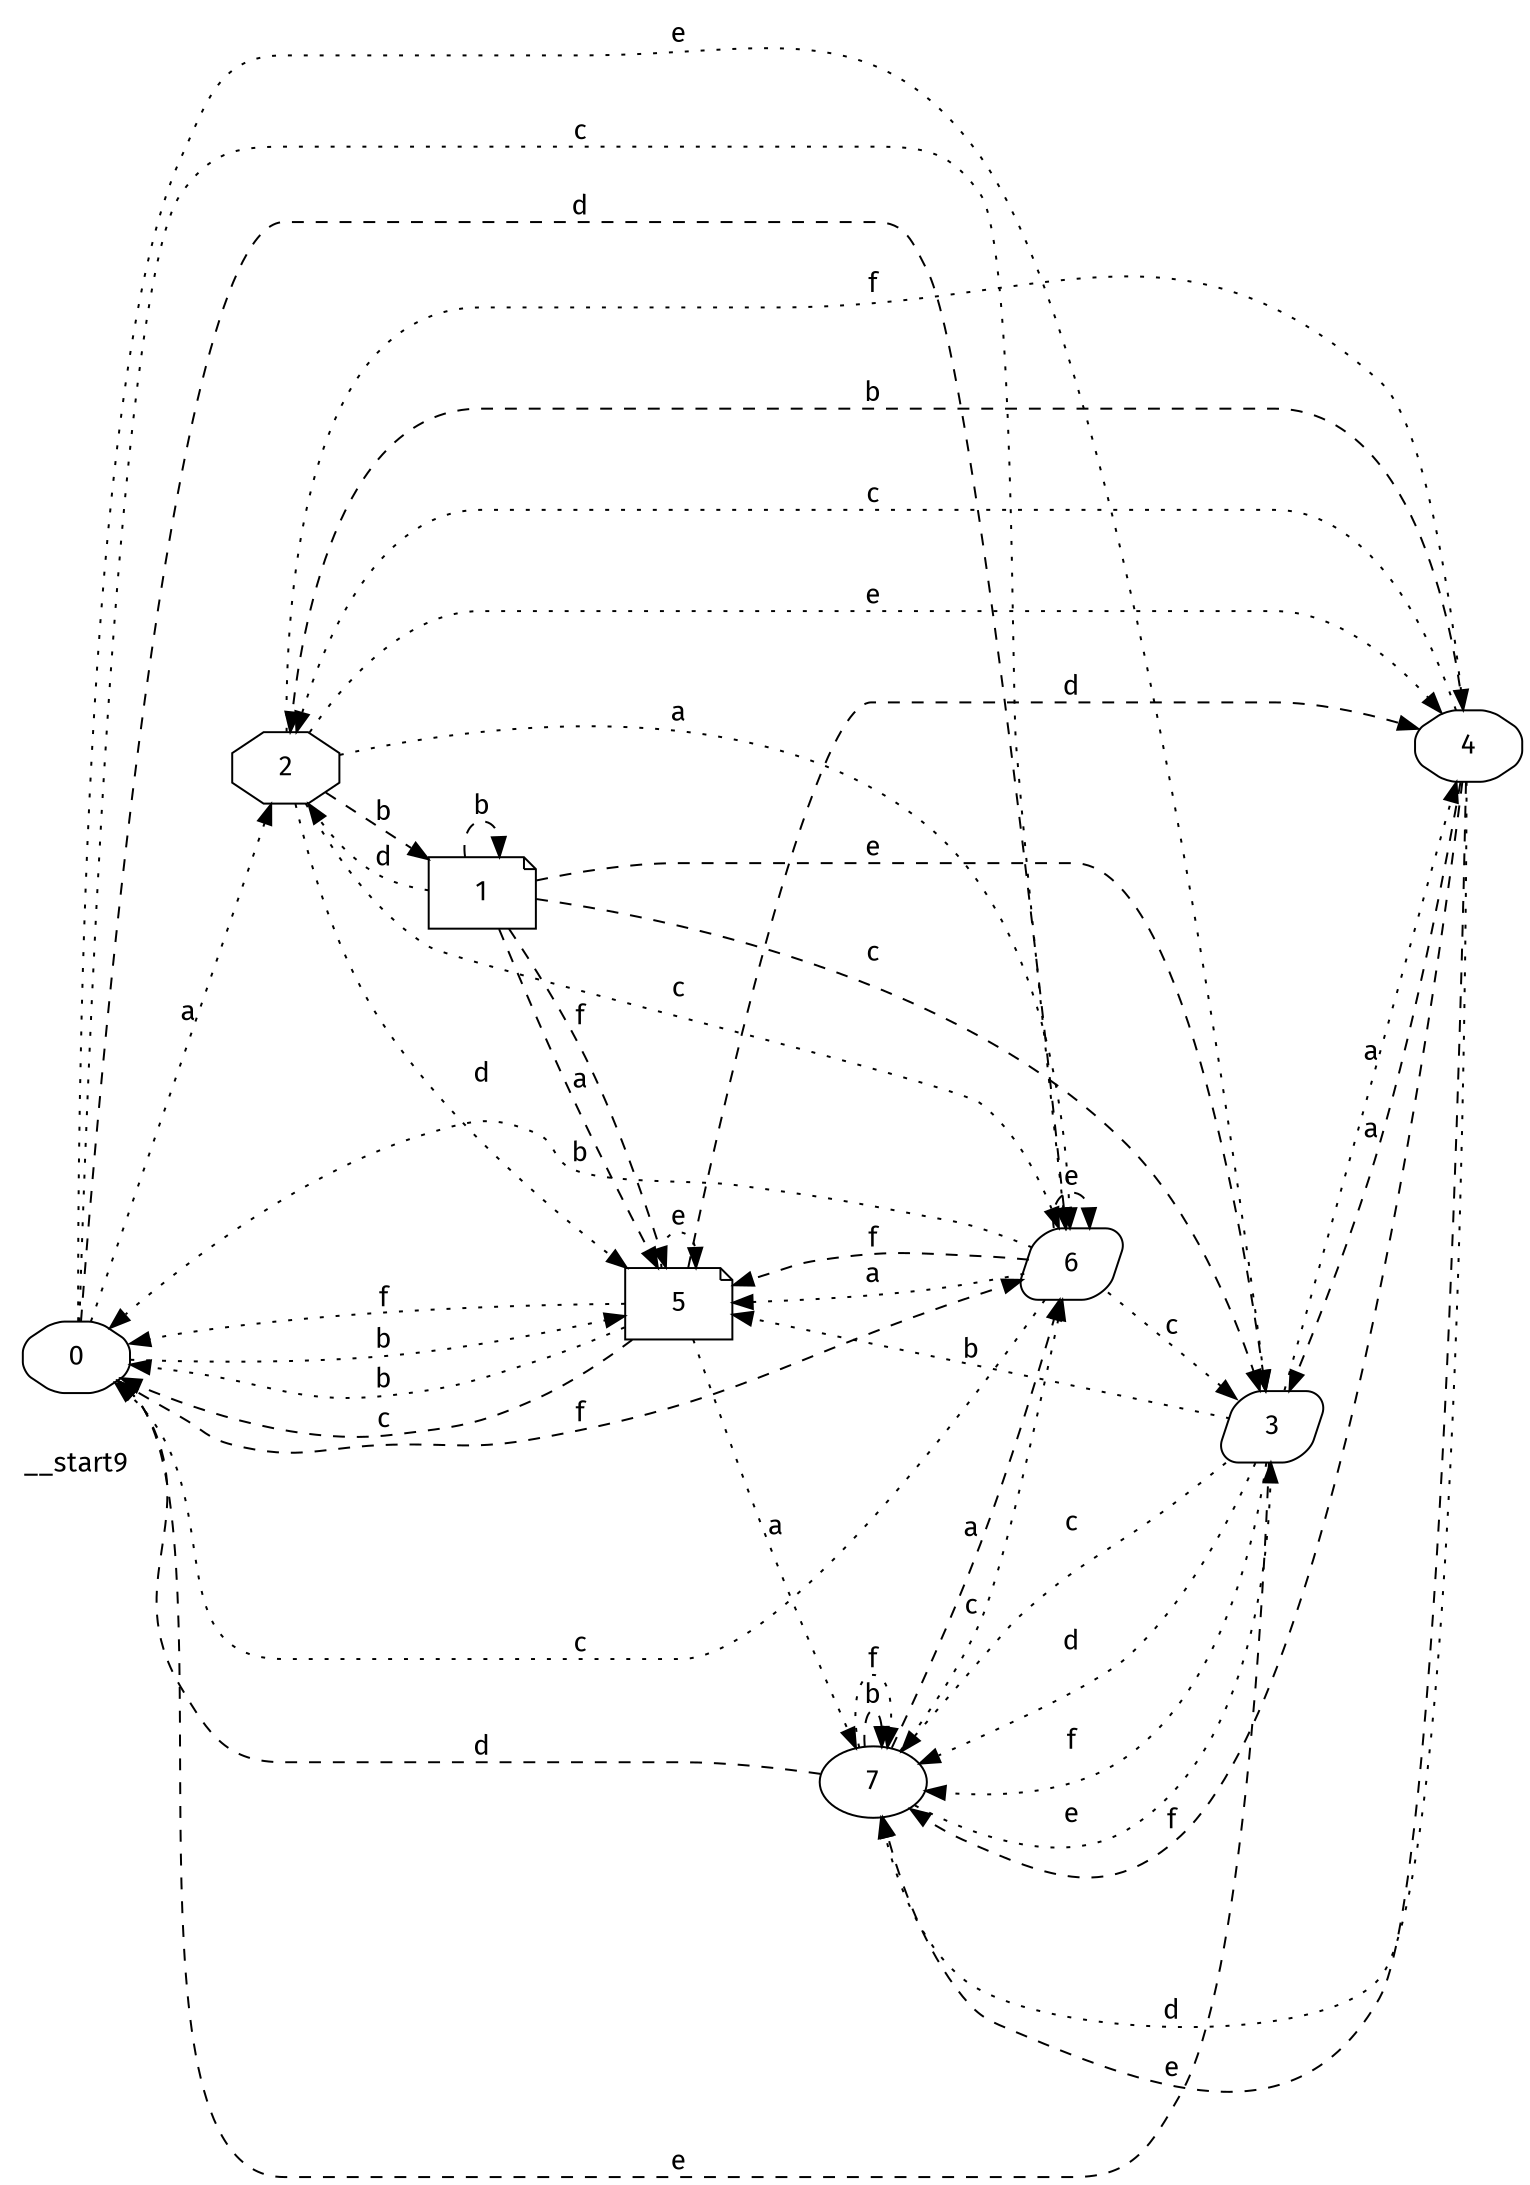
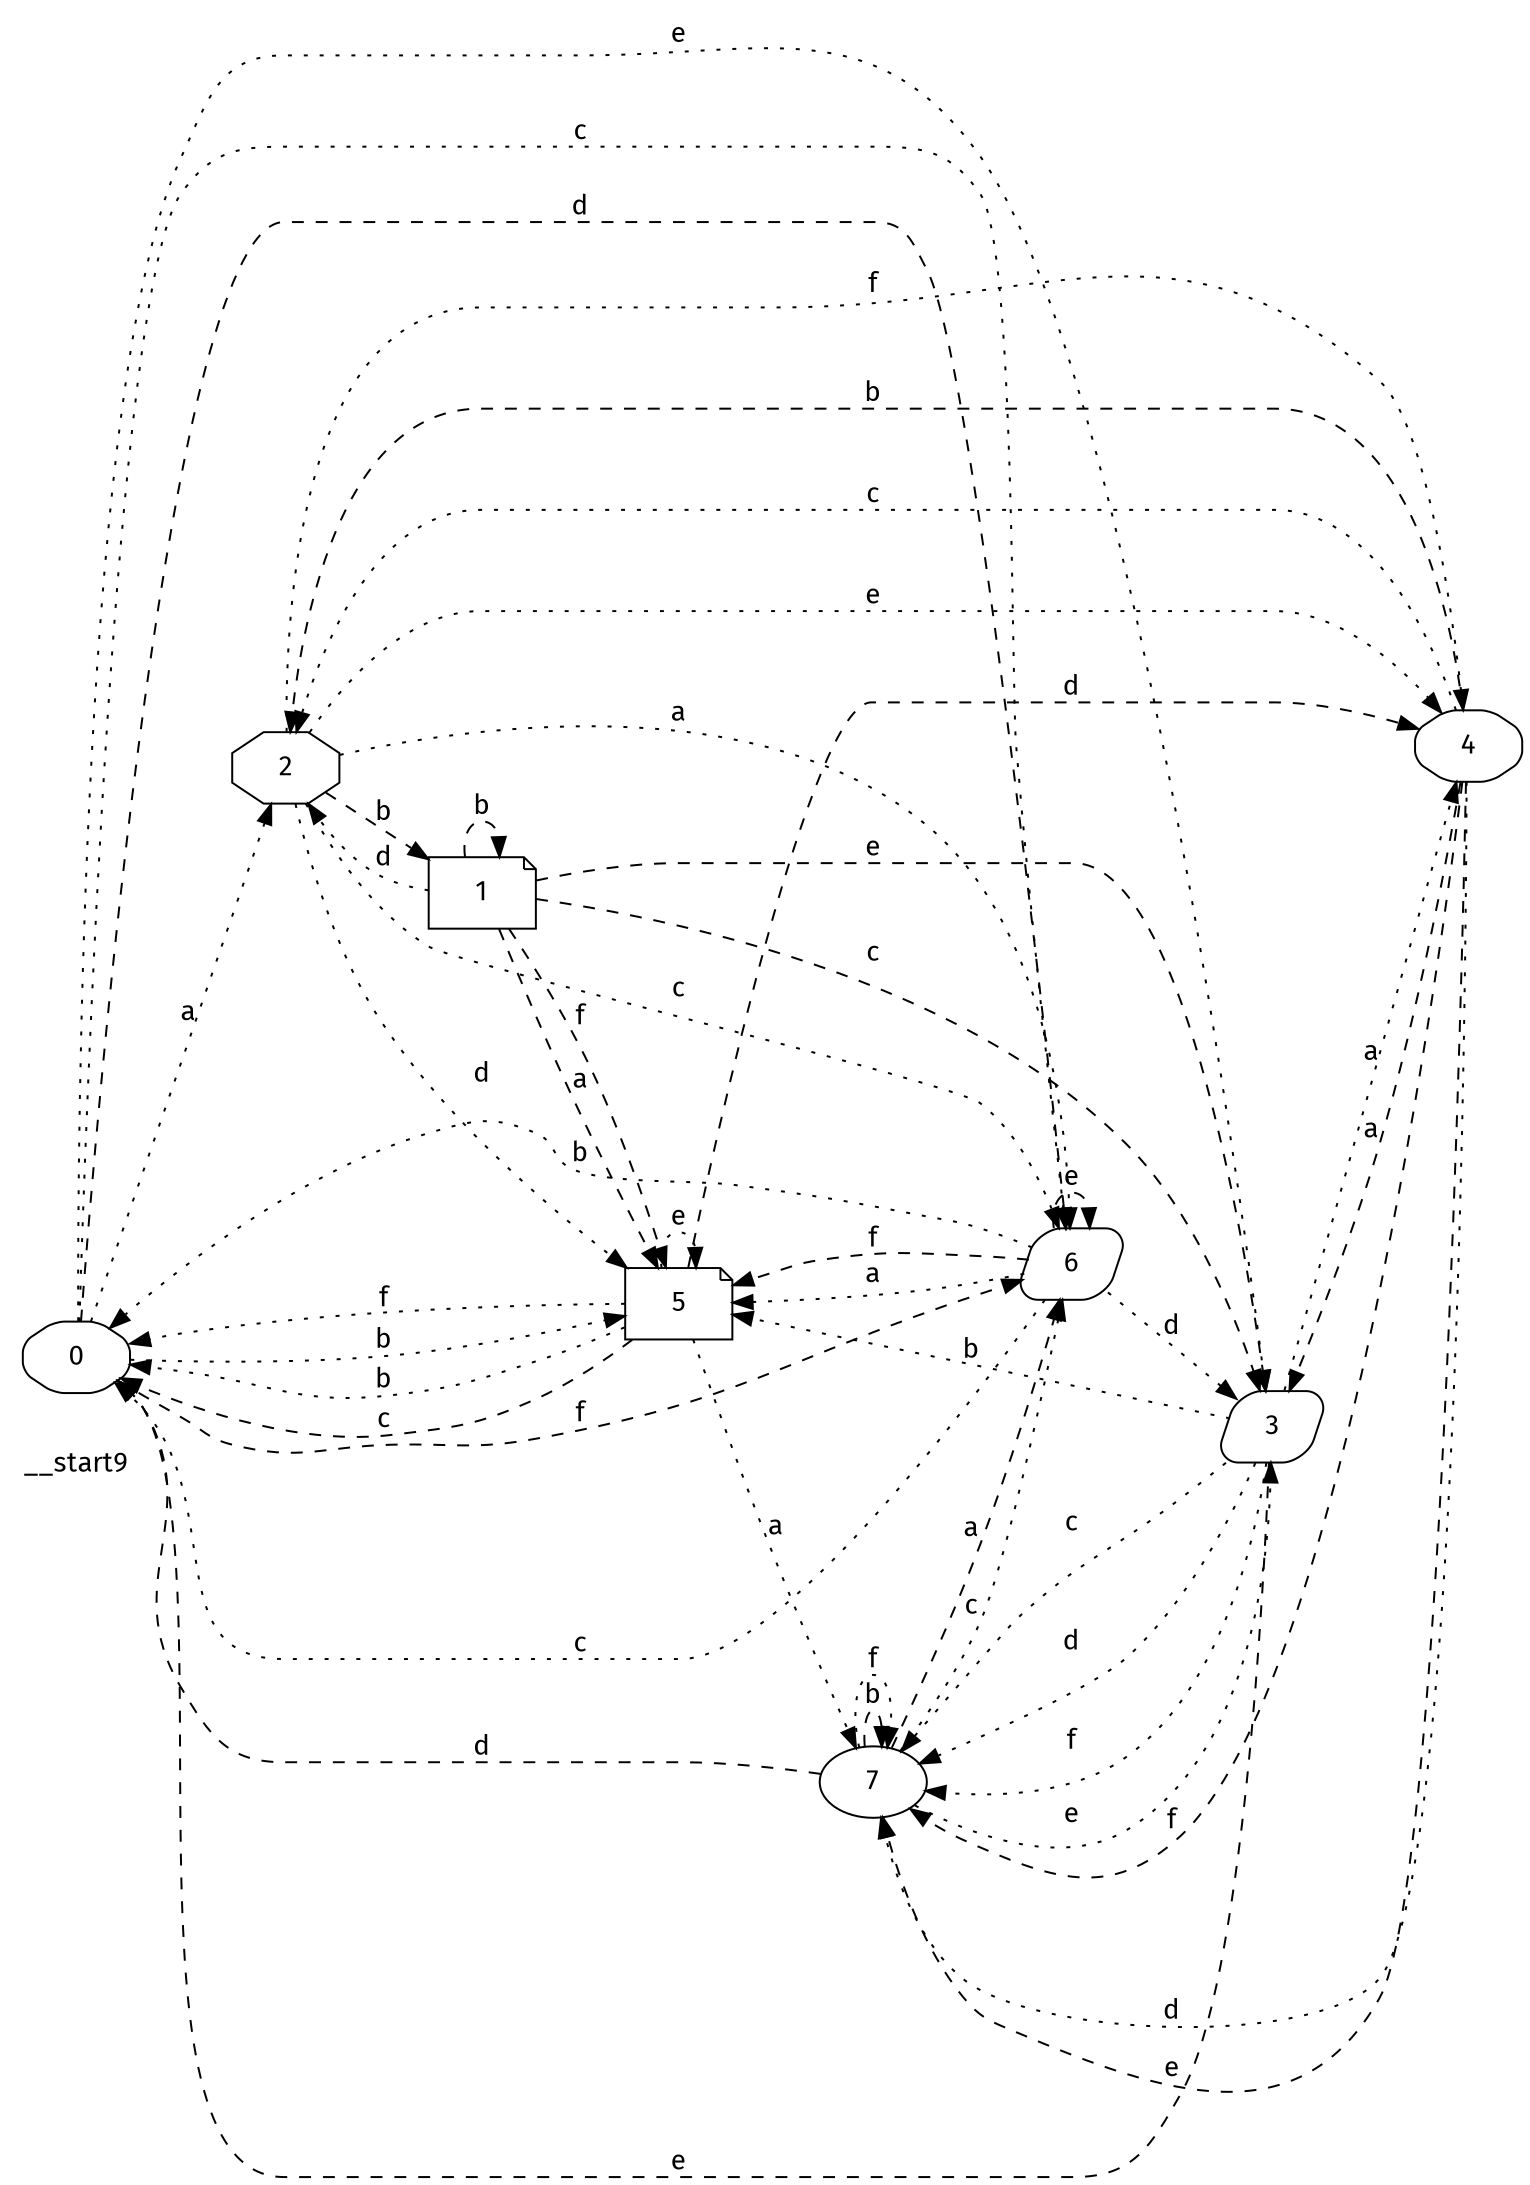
edge "6" -> "3": label "c" -> "d"
